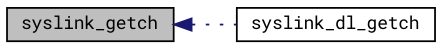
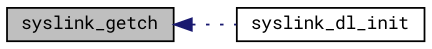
node "syslink_dl_getch": label "syslink_dl_getch" -> "syslink_dl_init"
